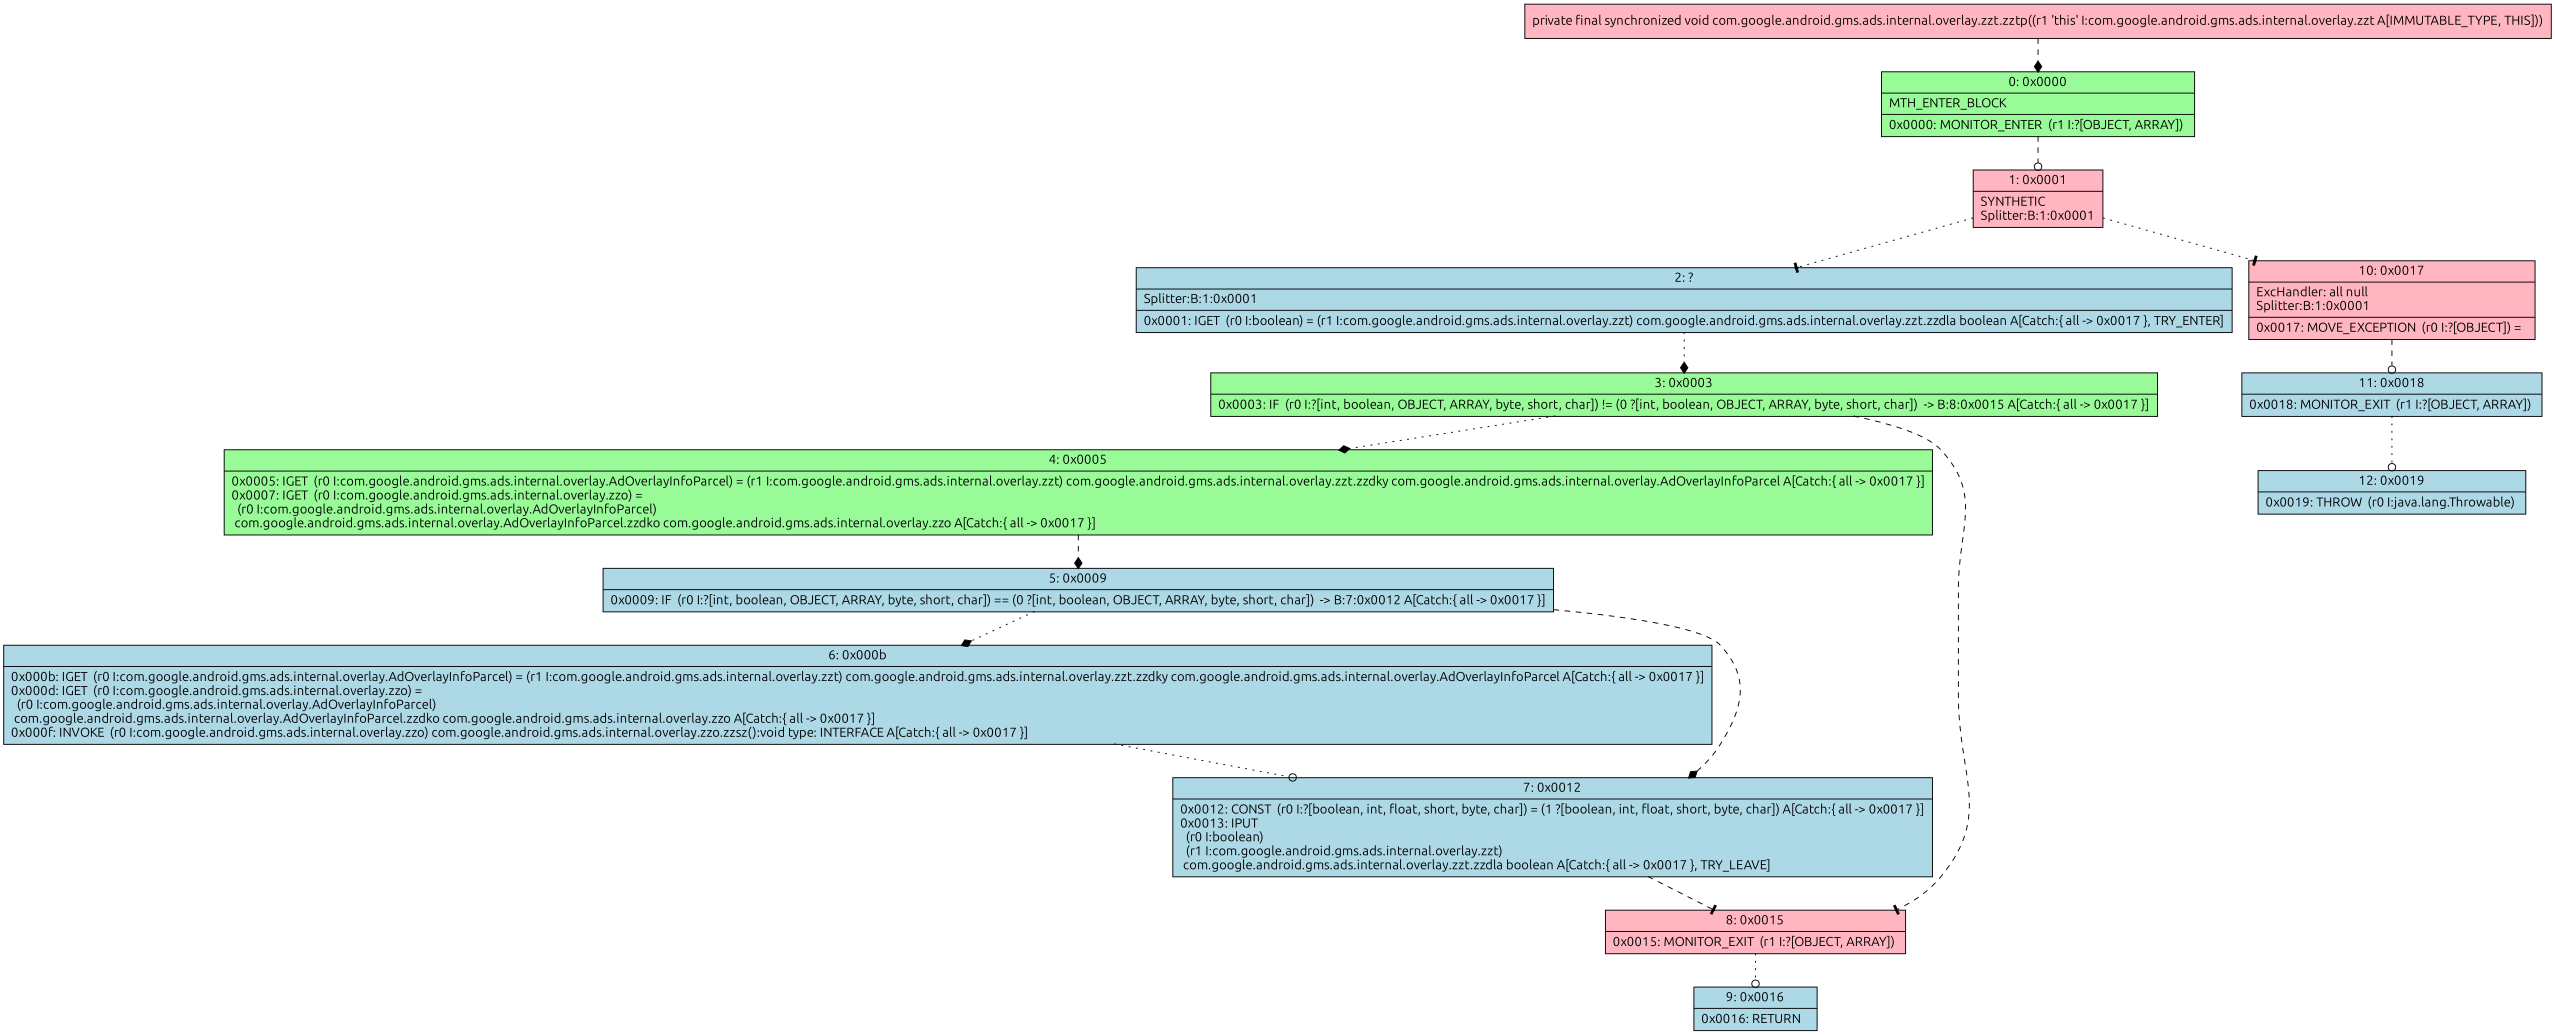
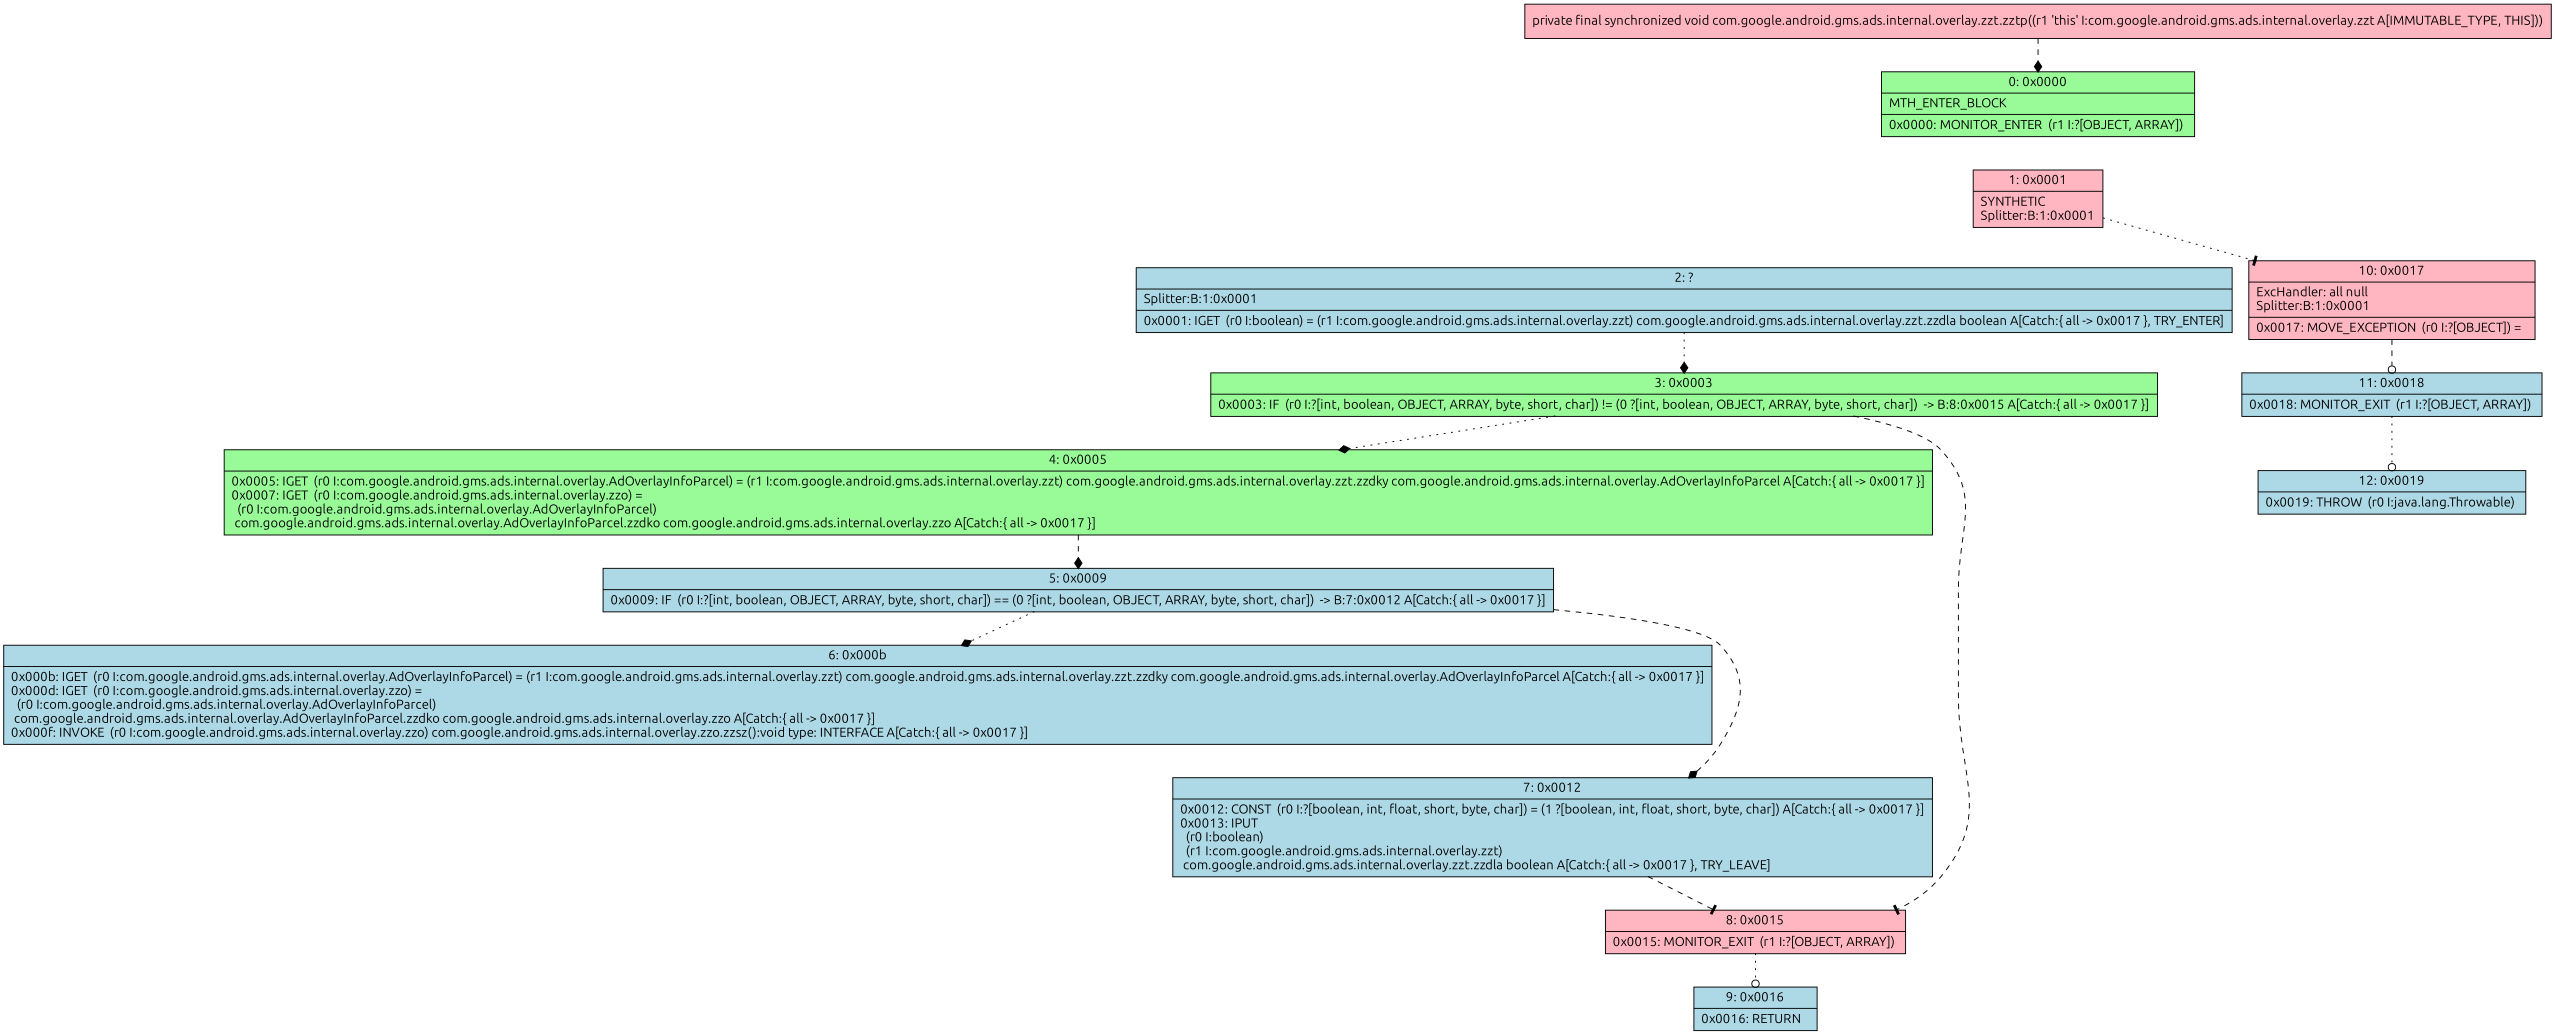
edge "0: 0x0000" -> "1: 0x0001": removed
edge "1: 0x0001" -> "2: ?": removed
edge "6: 0x000b" -> "7: 0x0012": removed
